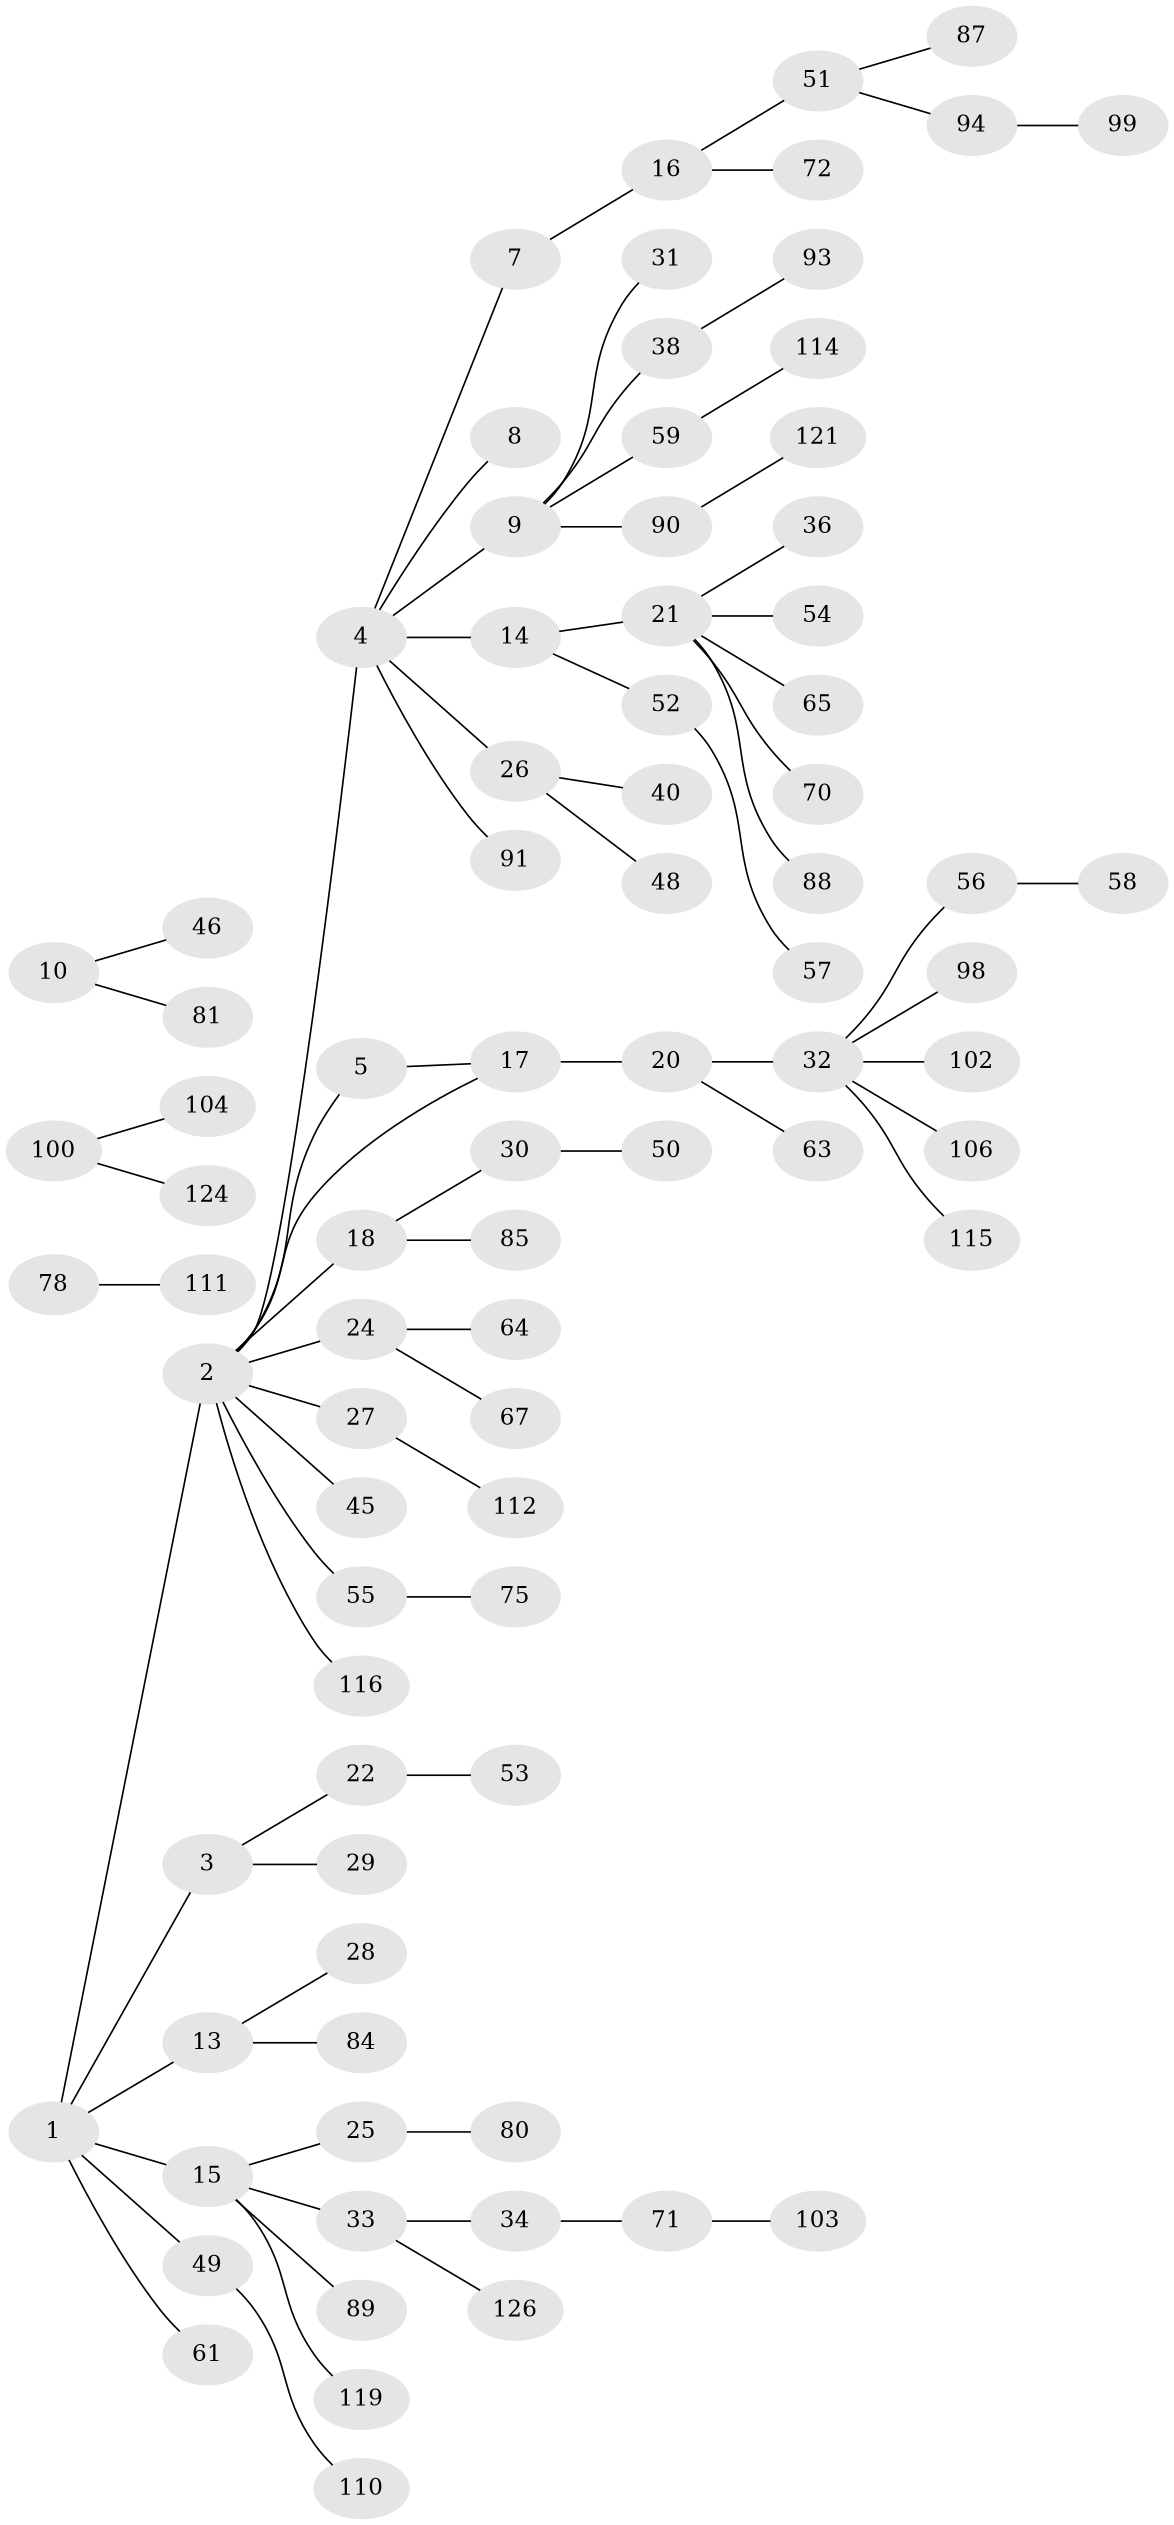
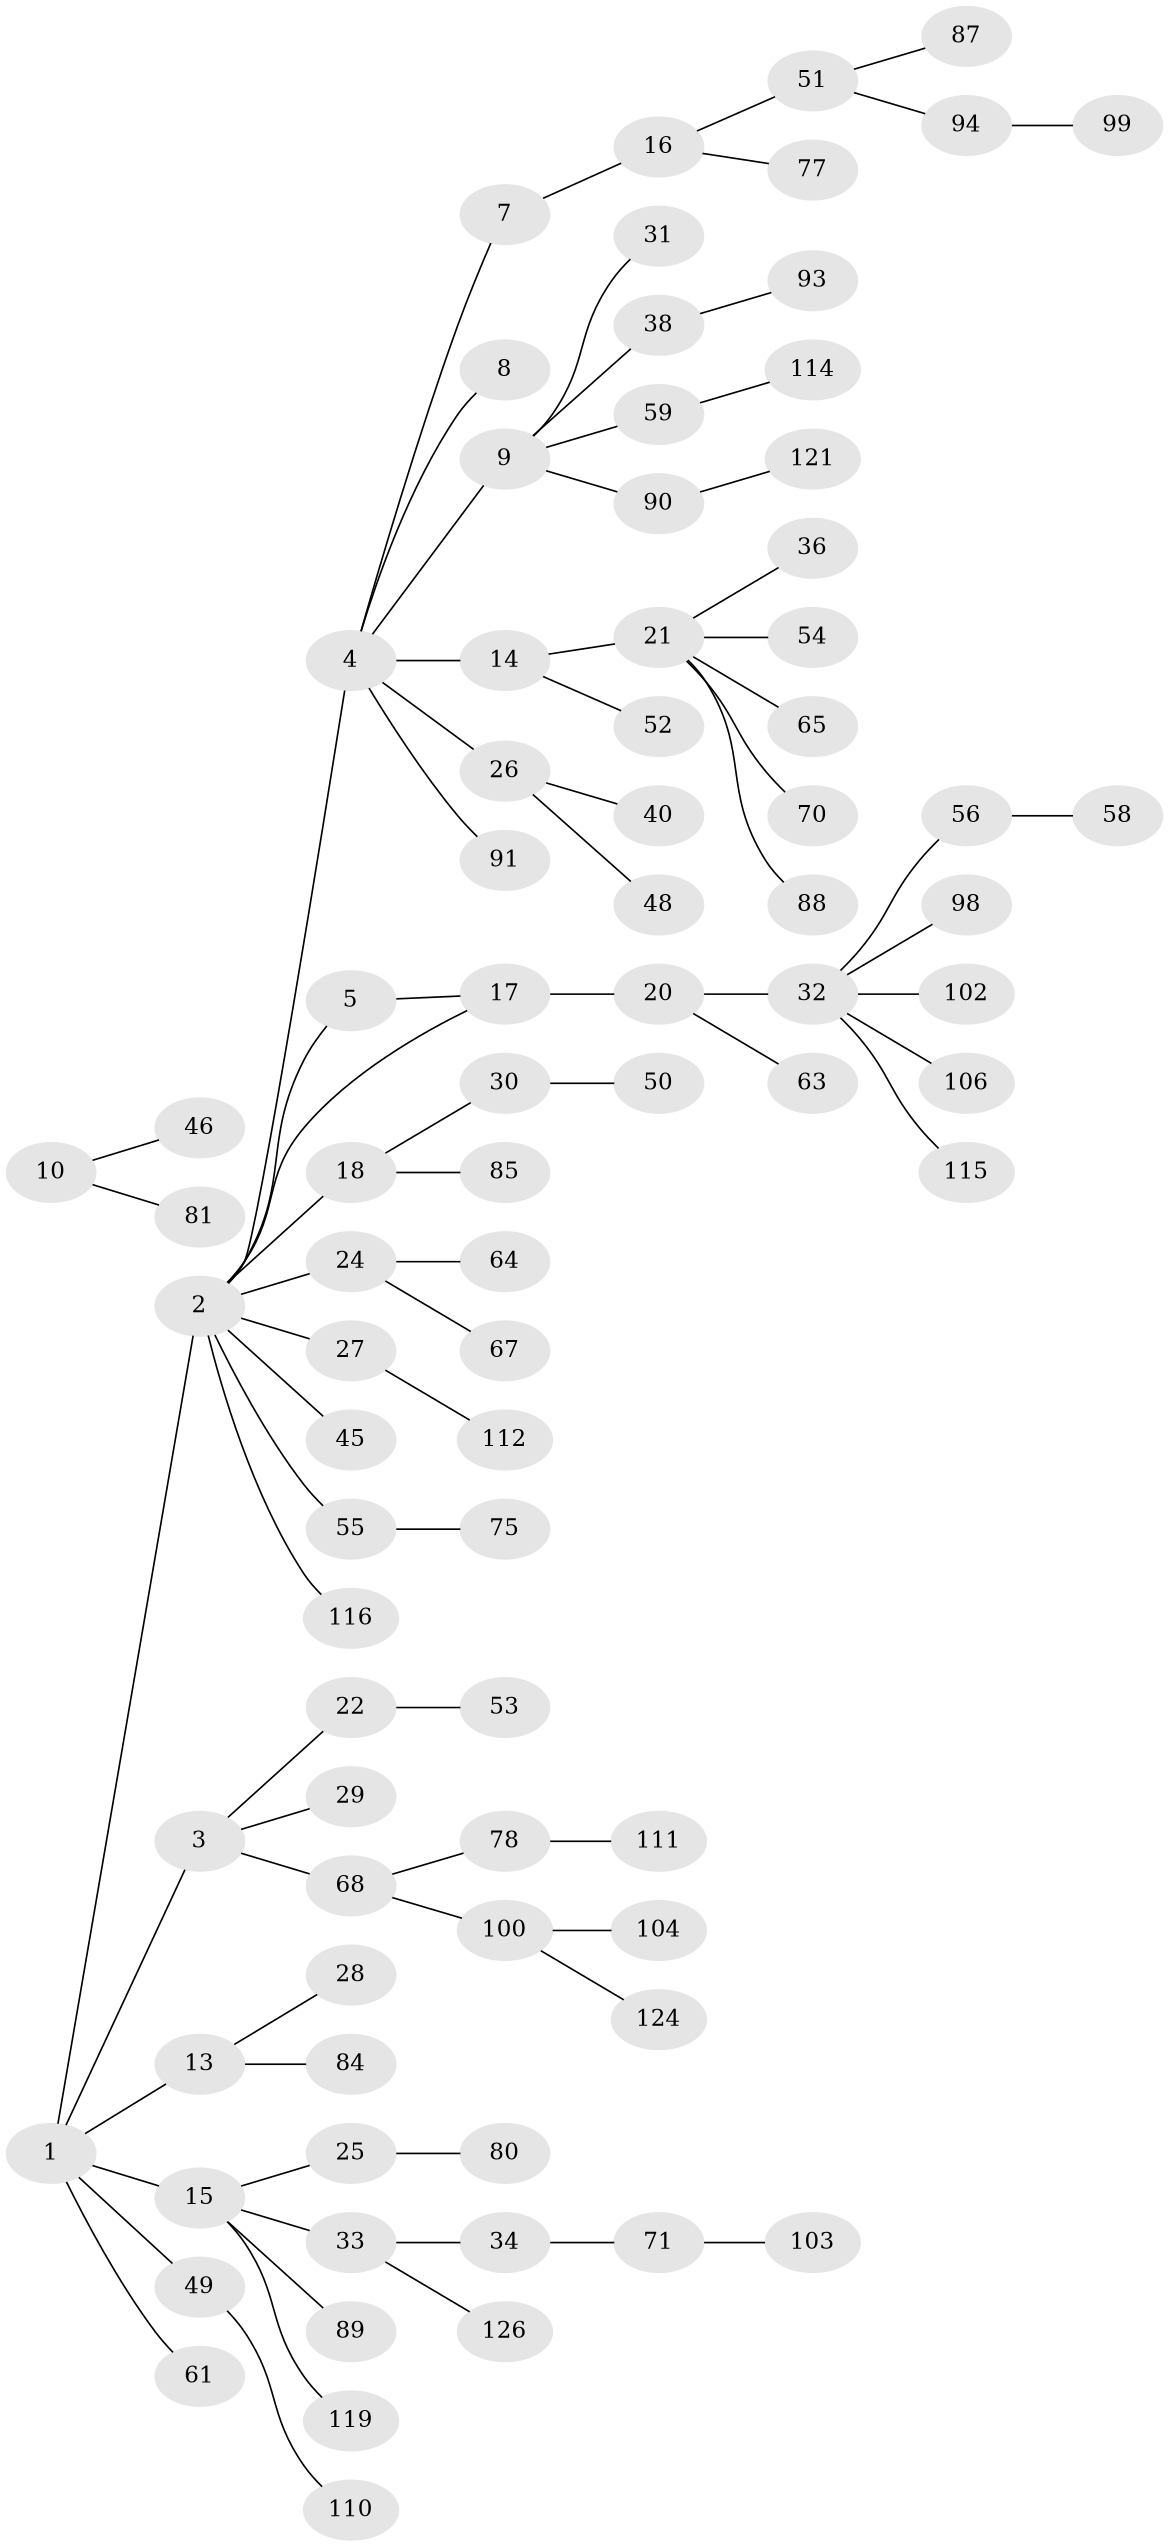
node "72": label "72" -> "77"
node "57": removed
node "68": added
